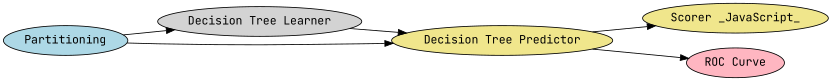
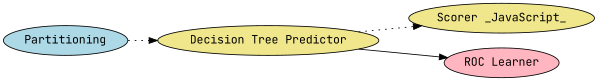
node "Decision Tree Learner": removed
edge "Decision Tree Predictor" -> "Scorer _JavaScript_": style solid -> dotted
edge "Partitioning" -> "Decision Tree Predictor": style solid -> dotted
node "ROC Curve": label "ROC Curve" -> "ROC Learner"
